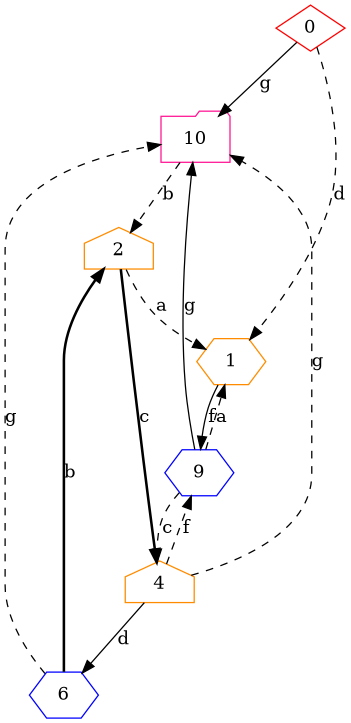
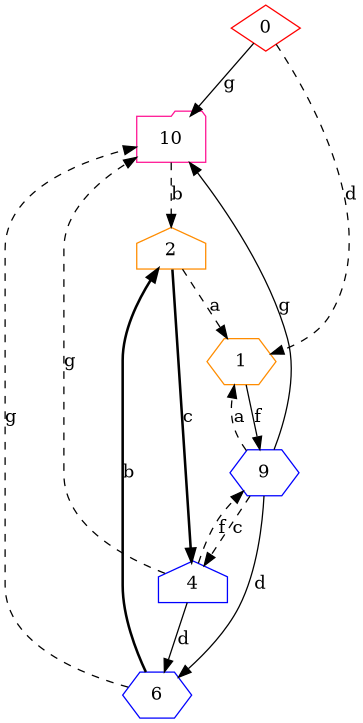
node "4": color darkorange -> blue
edge "9" -> "6": added, label "d"
